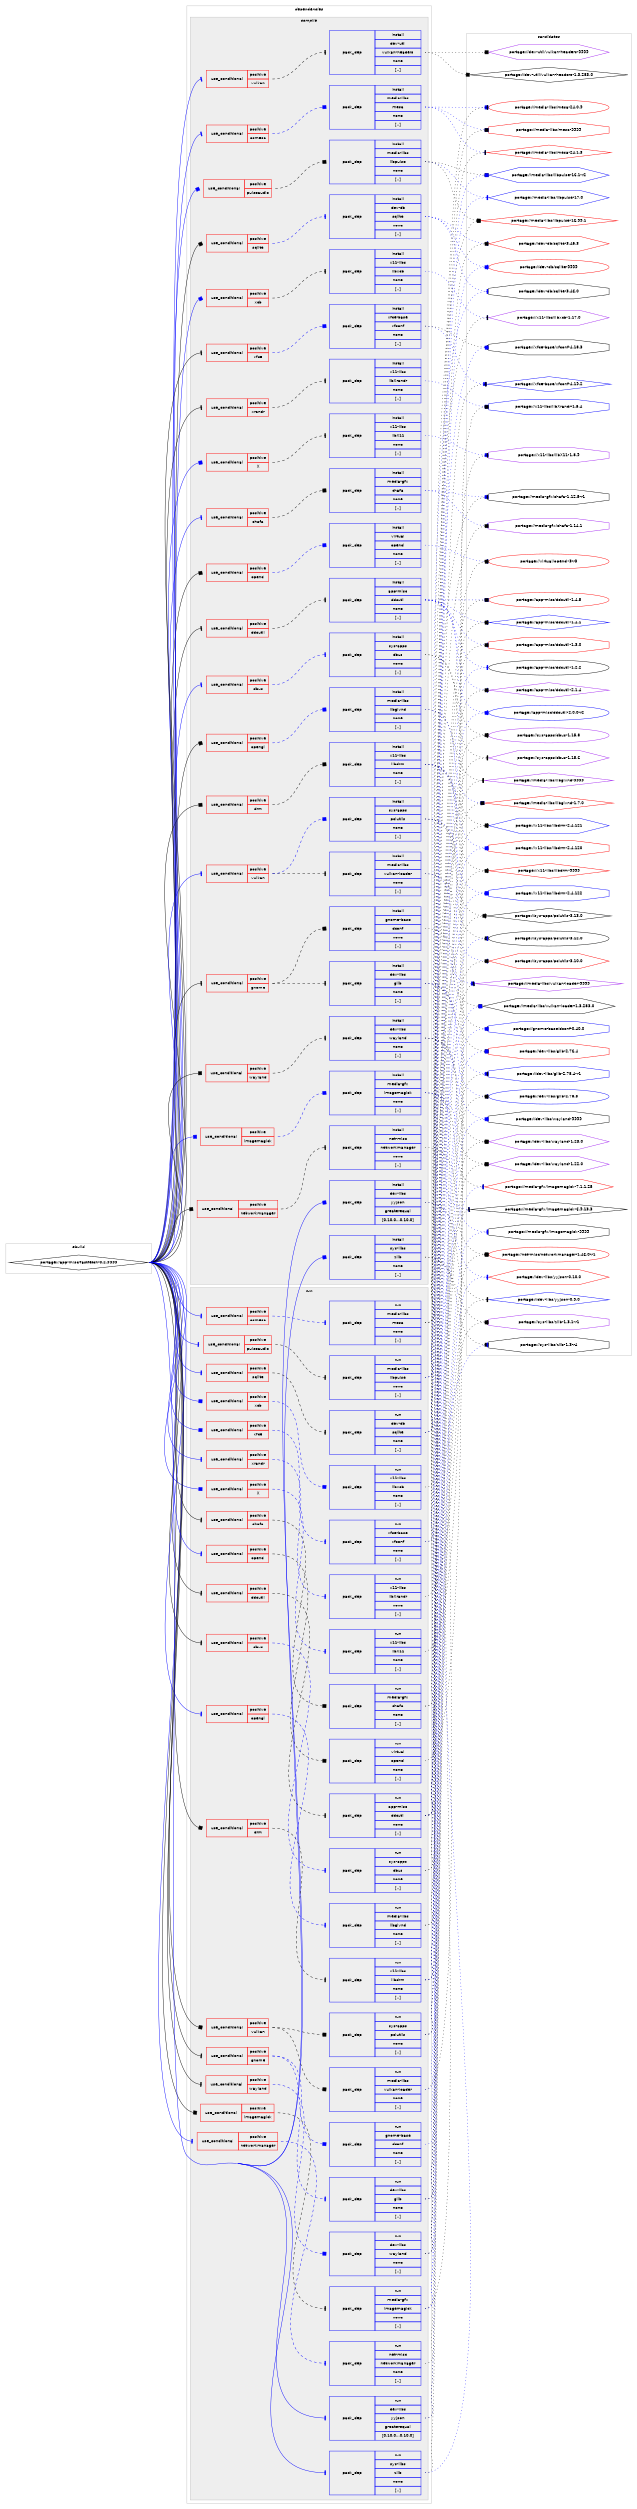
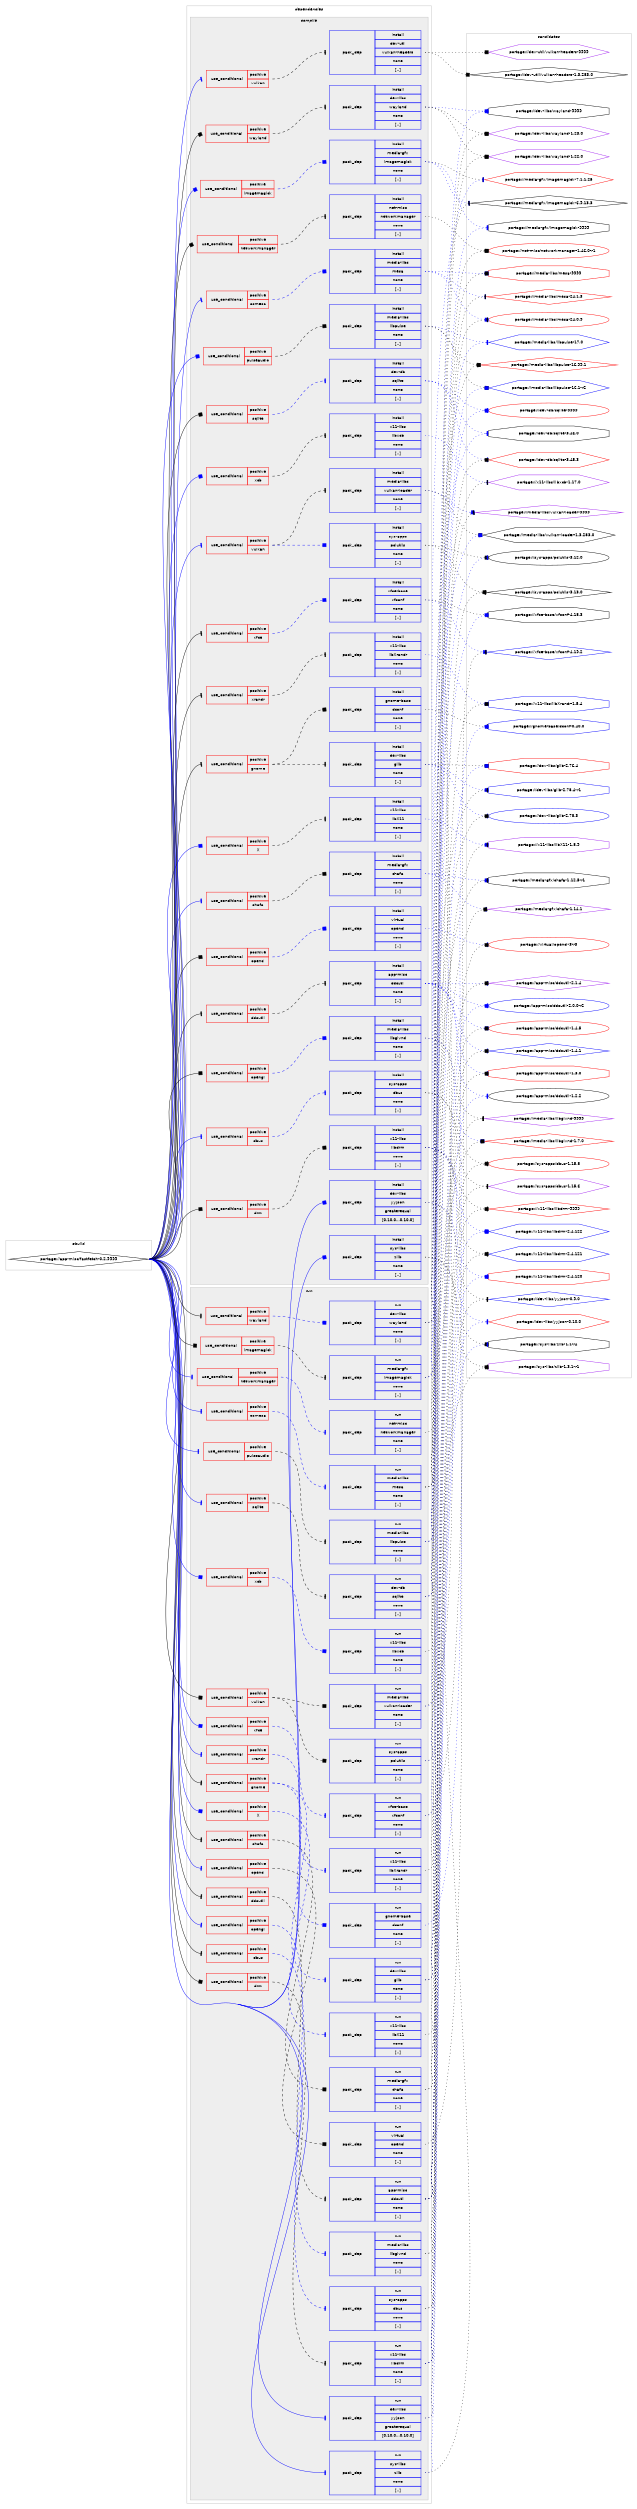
node "portage://media-gfx/chafa-1.14.1": shape octagon -> diamond
node "portage://sys-apps/dbus-1.15.8": color purple -> red
node "portage://x11-libs/libdrm-2.4.122": shape octagon -> hexagon
node "portage://sys-apps/pciutils-3.10.0": removed
node "portage://sys-libs/zlib-1.3-r4": label "portage://sys-libs/zlib-1.3-r4" -> "portage://sys-libs/zlib-1.1-r4"
